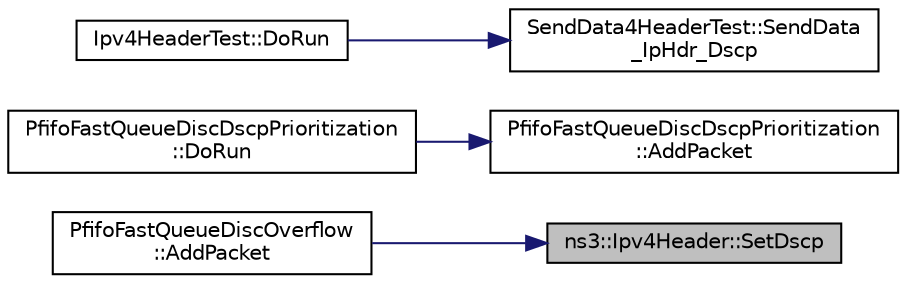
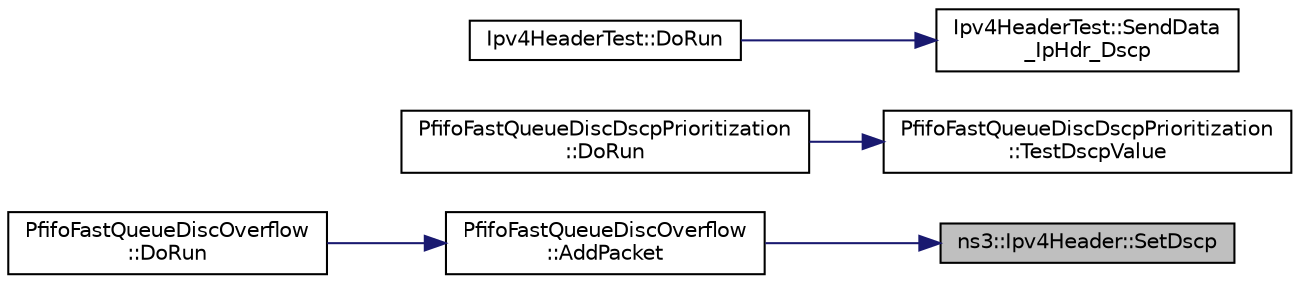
node "SendData4HeaderTest::SendData _IpHdr_Dscp": label "SendData4HeaderTest::SendData _IpHdr_Dscp" -> "Ipv4HeaderTest::SendData _IpHdr_Dscp"
node "PfifoFastQueueDiscDscpPrioritization ::AddPacket": label "PfifoFastQueueDiscDscpPrioritization ::AddPacket" -> "PfifoFastQueueDiscDscpPrioritization ::TestDscpValue"
node "PfifoFastQueueDiscOverflow ::DoRun": added
